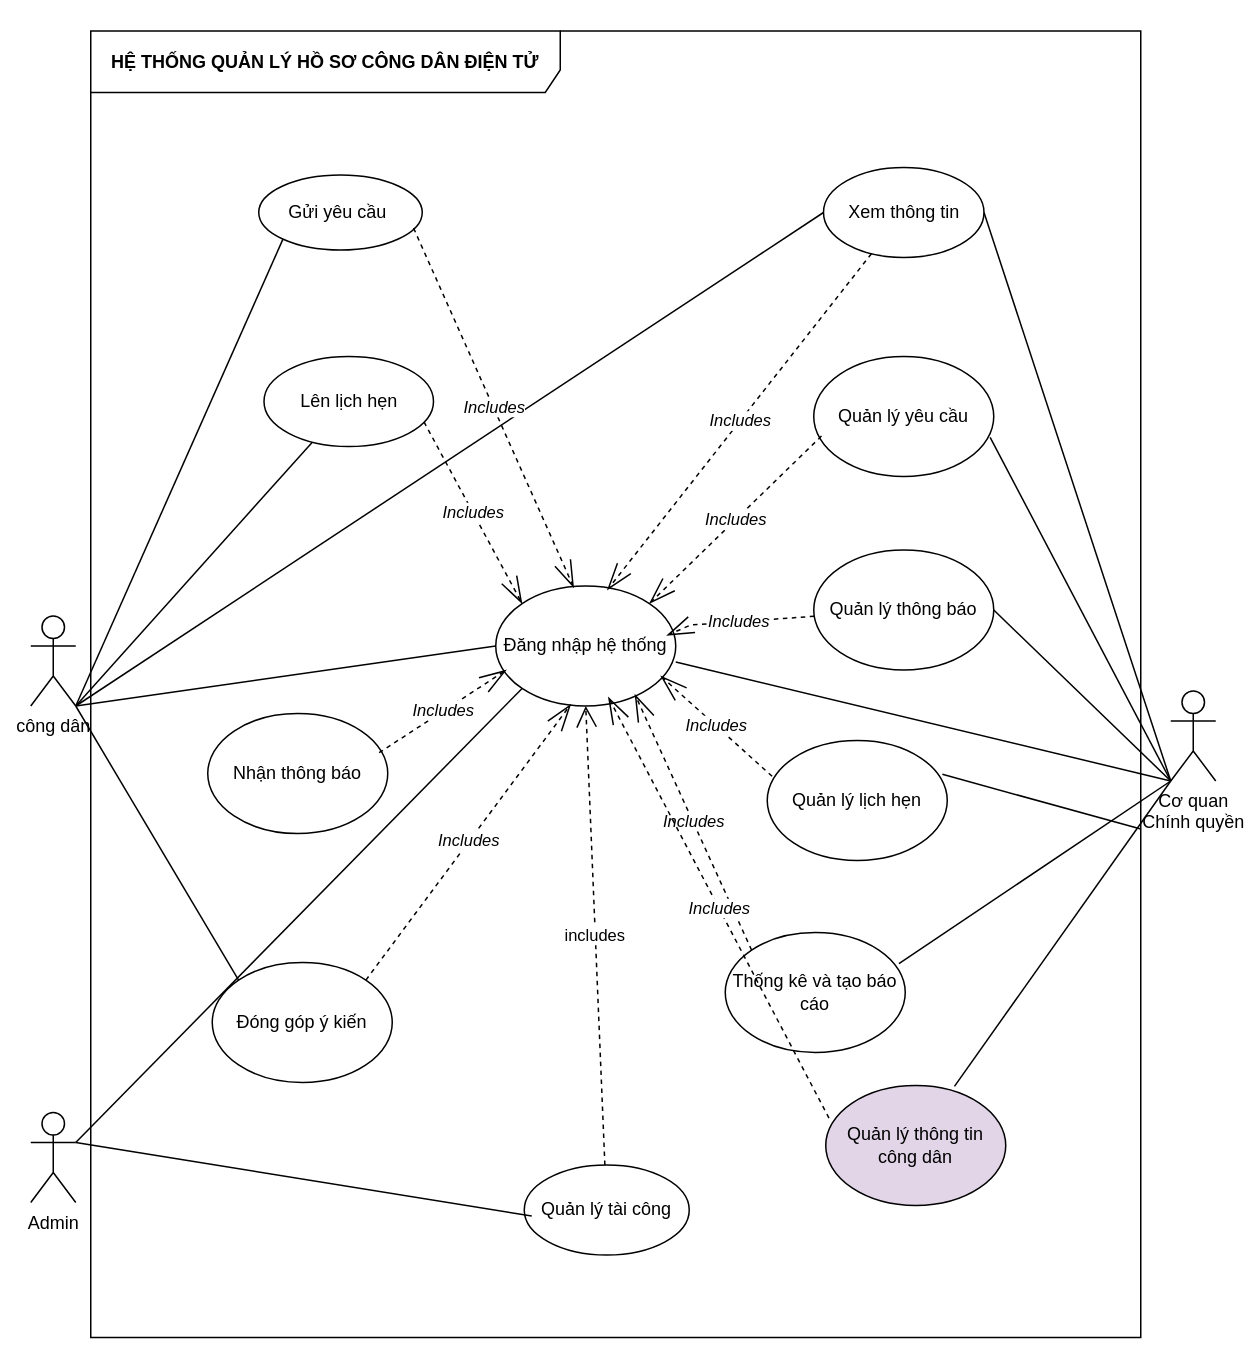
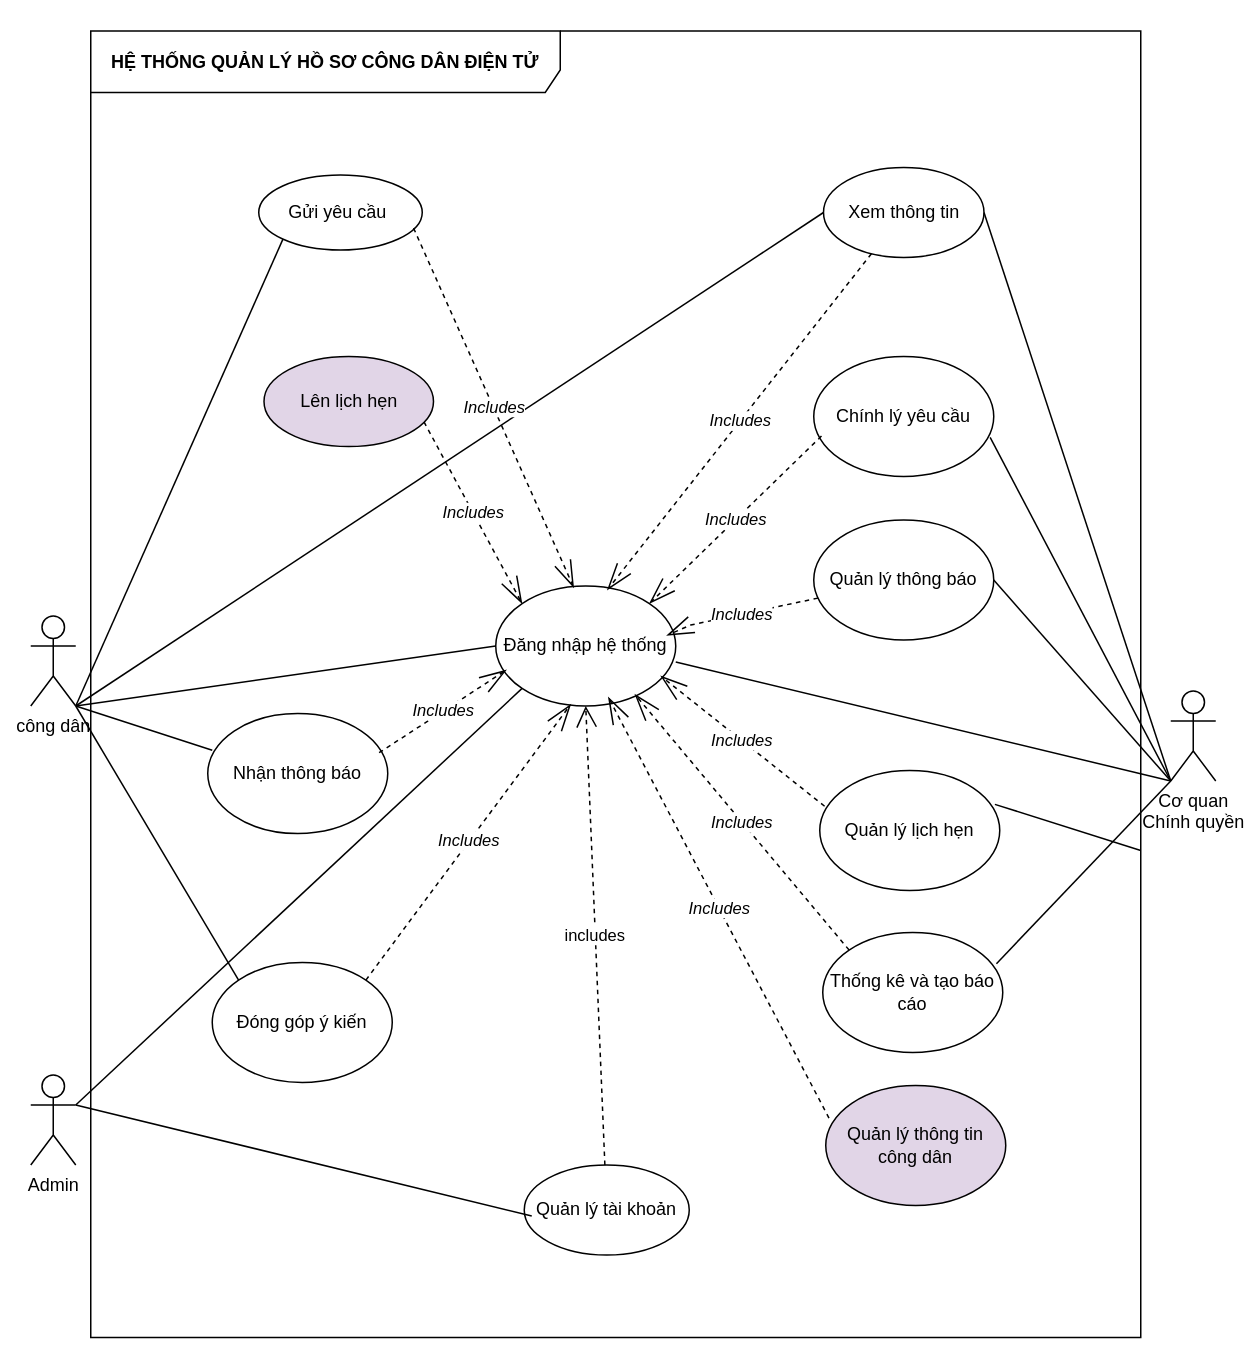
node "Lên lịch hẹn": fillcolor #ffffff -> #e1d5e7
node "Quản lý yêu cầu": label "Quản lý yêu cầu" -> "Chính lý yêu cầu"
edge "Lên lịch hẹn" -- "công dân": now "Nhận thông báo" -- "công dân"
node "Quản lý thông báo": moved (904, 610) -> (904, 580)
node "Quản lý lịch hẹn": moved (857, 800) -> (910, 830)
edge "Cơ quan Chính quyền" -- "Quản lý thông tin công dân": removed
node "Thống kê và tạo báo cáo": moved (815, 992) -> (913, 992)
node "Admin": moved (53, 1157) -> (53, 1120)
node "Quản lý tài công": label "Quản lý tài công" -> "Quản lý tài khoản"
